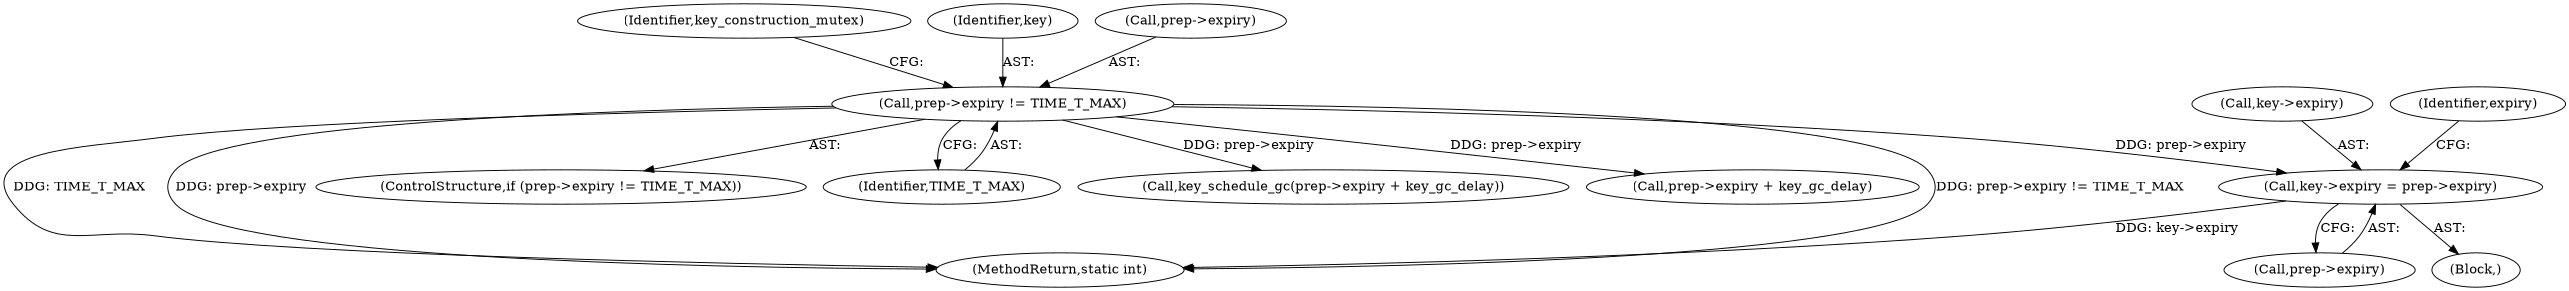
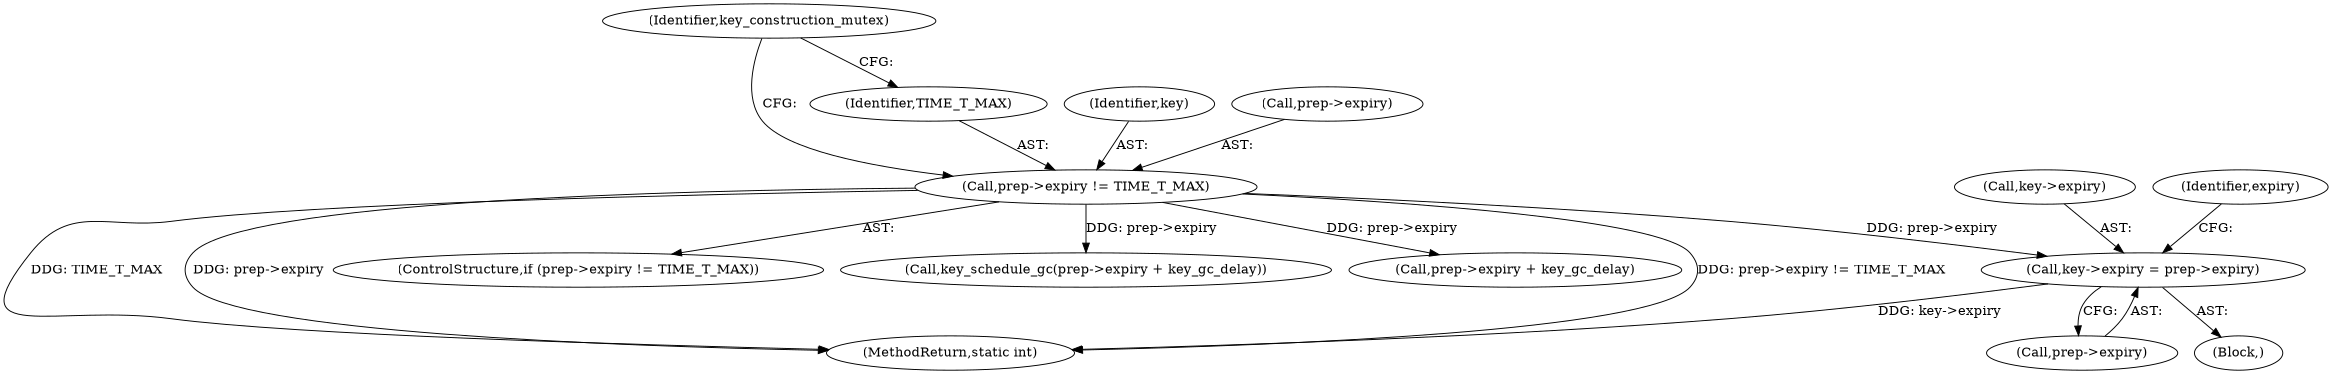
edge "(Call,prep->expiry != TIME_T_MAX)" -> "(Identifier,TIME_T_MAX)": now "(Identifier,key_construction_mutex)" -> "(Identifier,TIME_T_MAX)"
